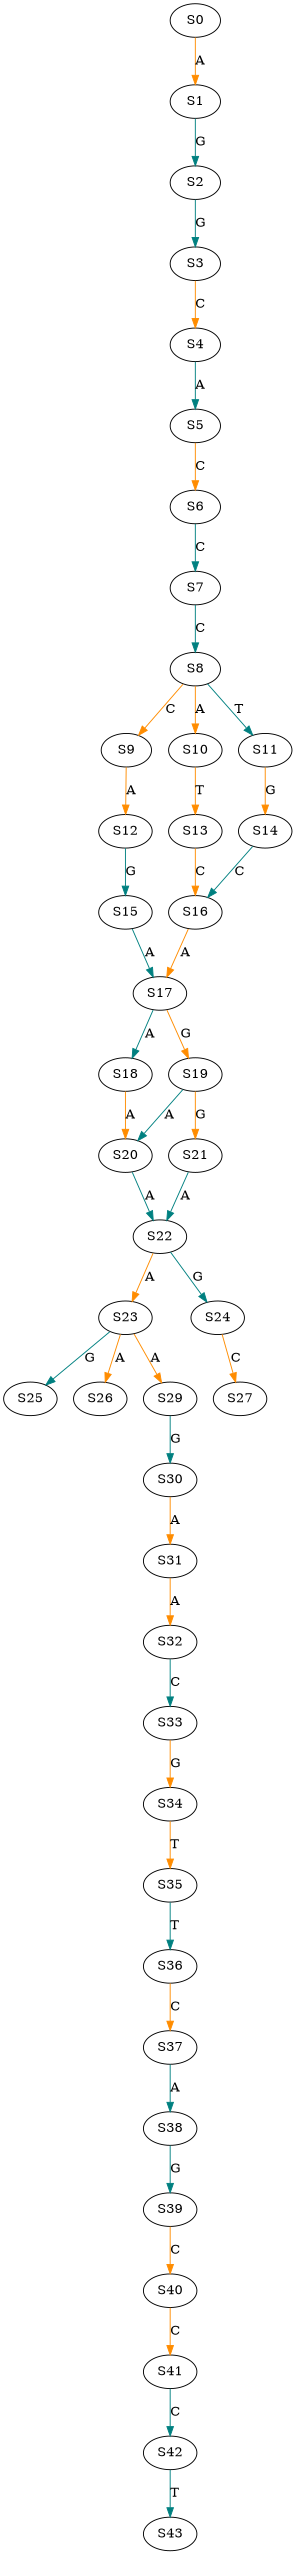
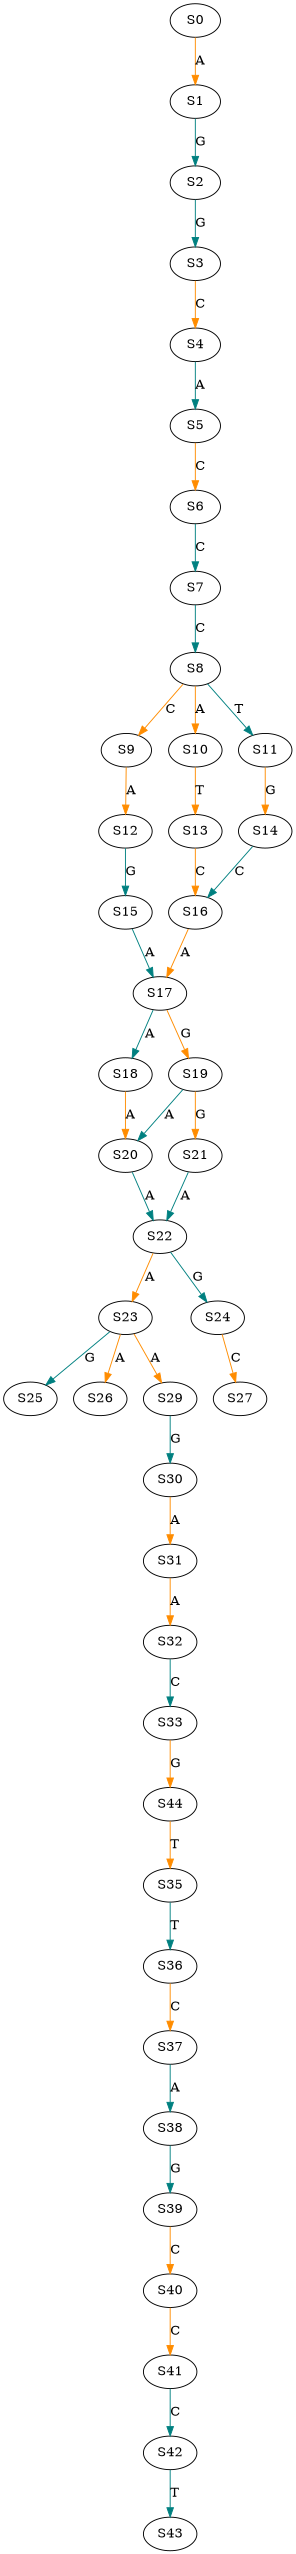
node "S34": label "S34" -> "S44"
